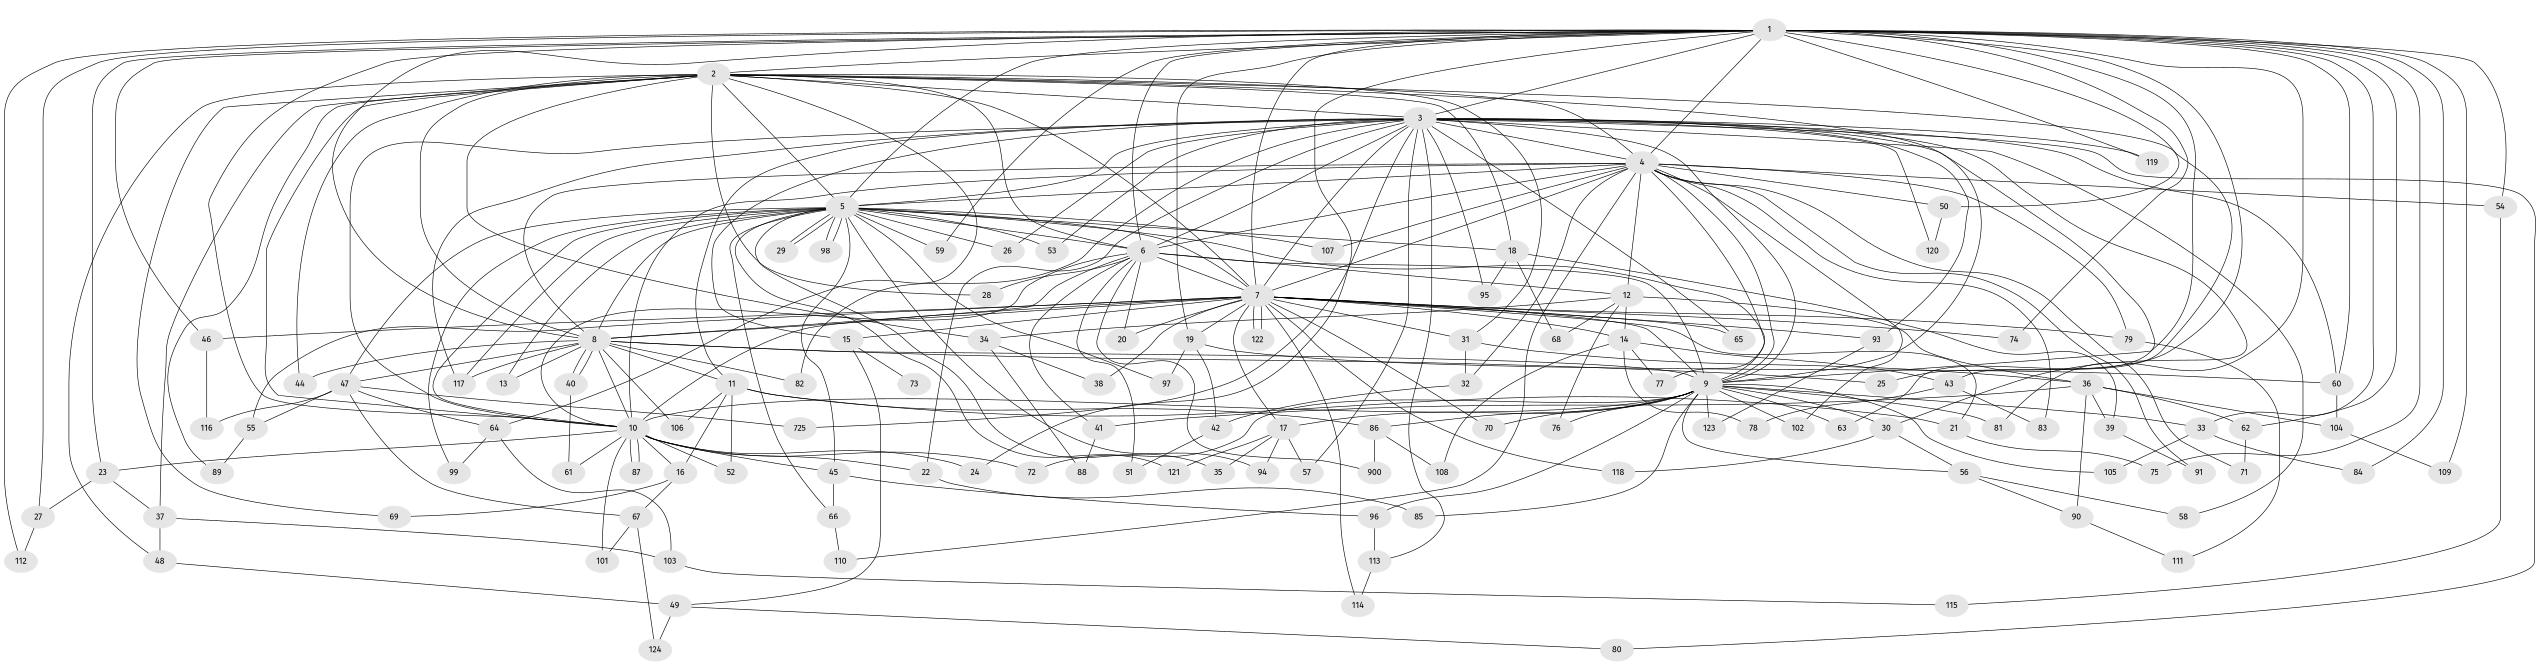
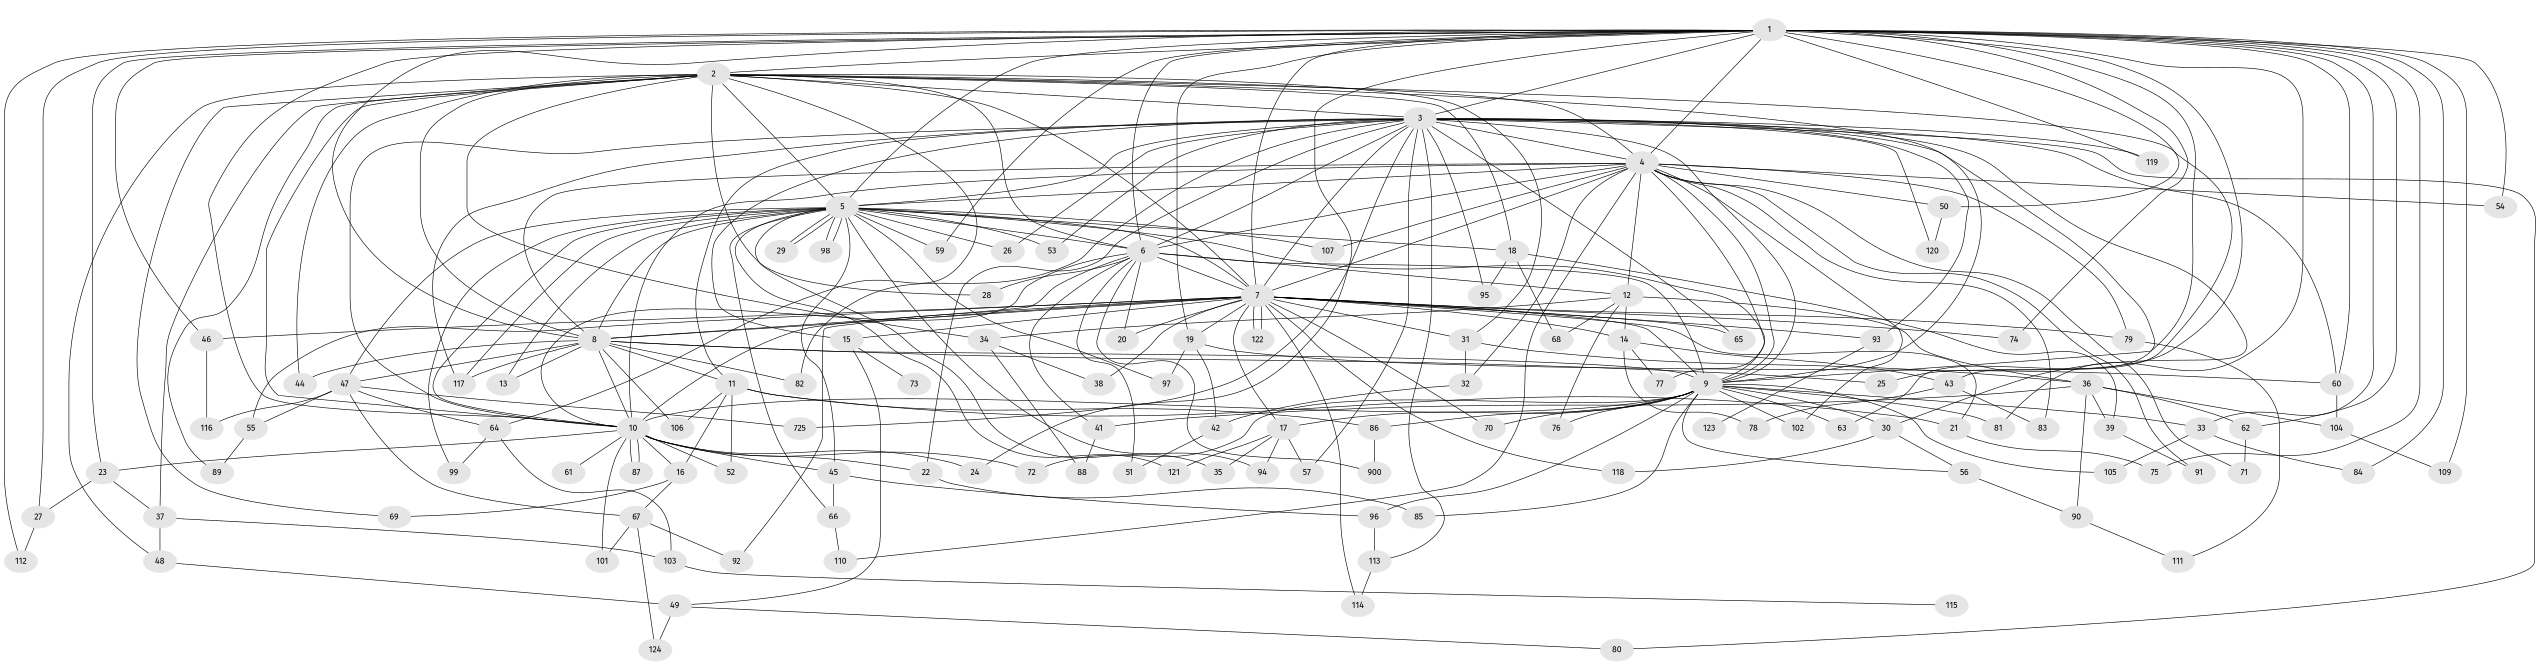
node "40": removed
edge "9" -- "123": removed
node "108": removed
node "58": removed
node "92": added
edge "54" -- "115": removed
